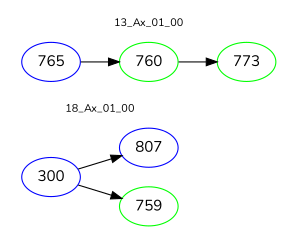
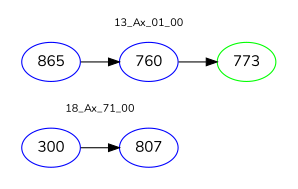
node "765": label "765" -> "865"
node "760": color green -> blue
cluster "18_Ax_01_00": label "18_Ax_01_00" -> "18_Ax_71_00"
node "759": removed
